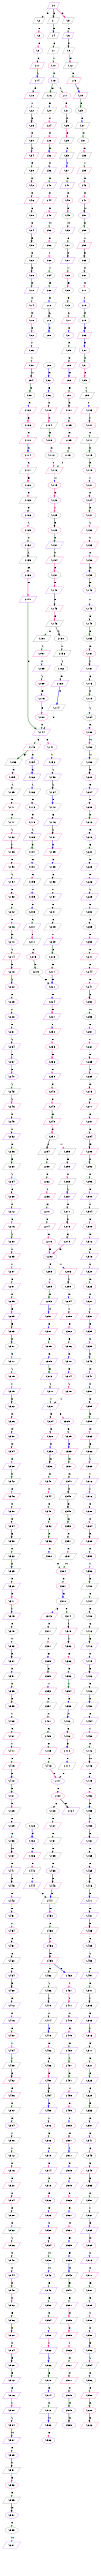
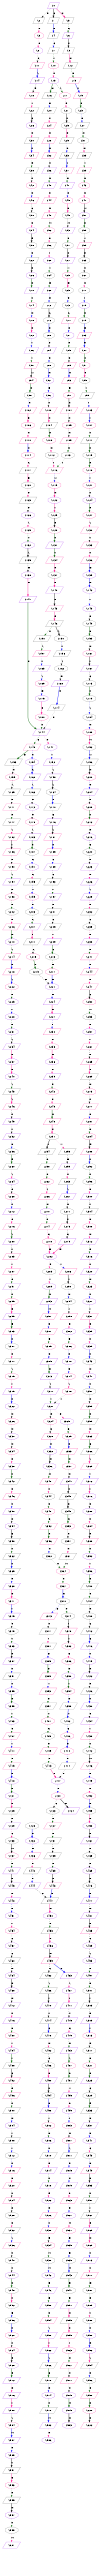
node "S84": added
